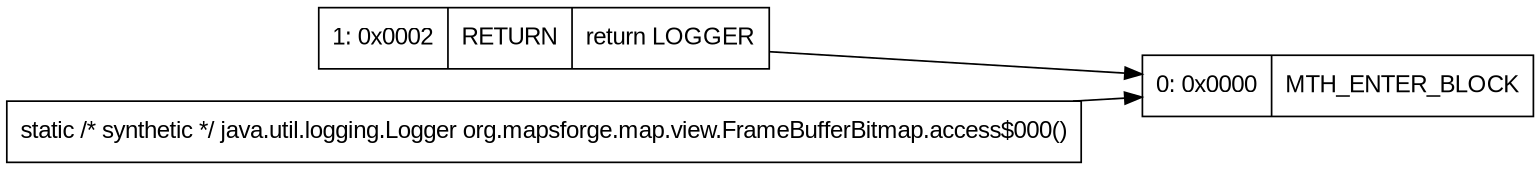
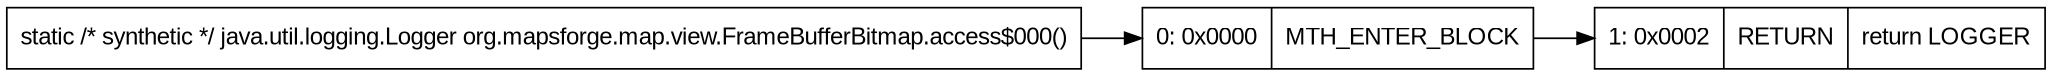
edge "1: 0x0002" -> "0: 0x0000": reversed
